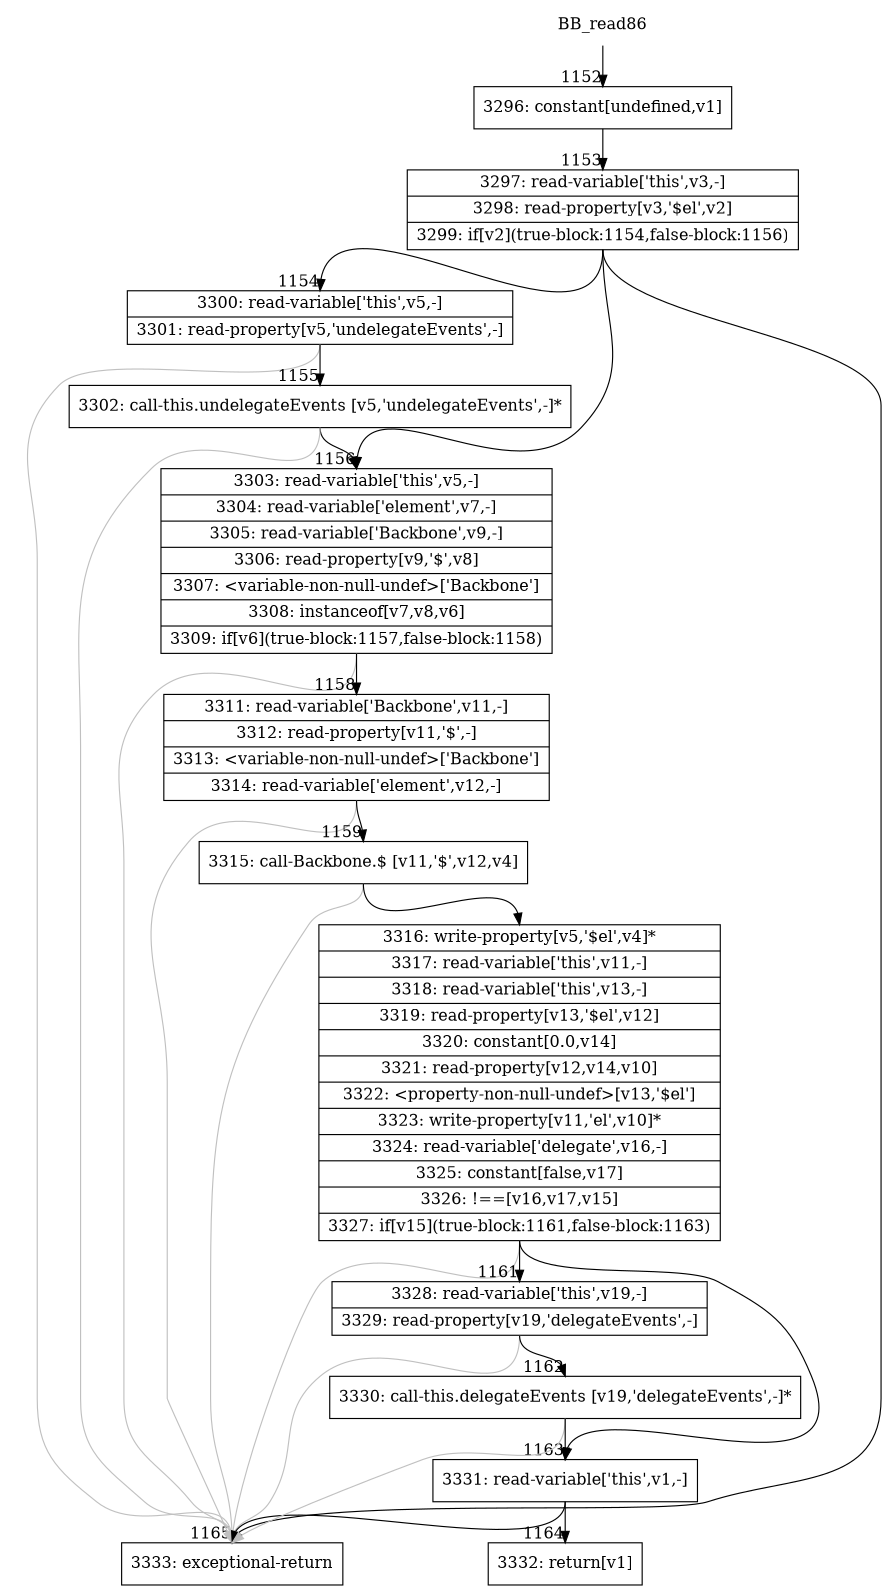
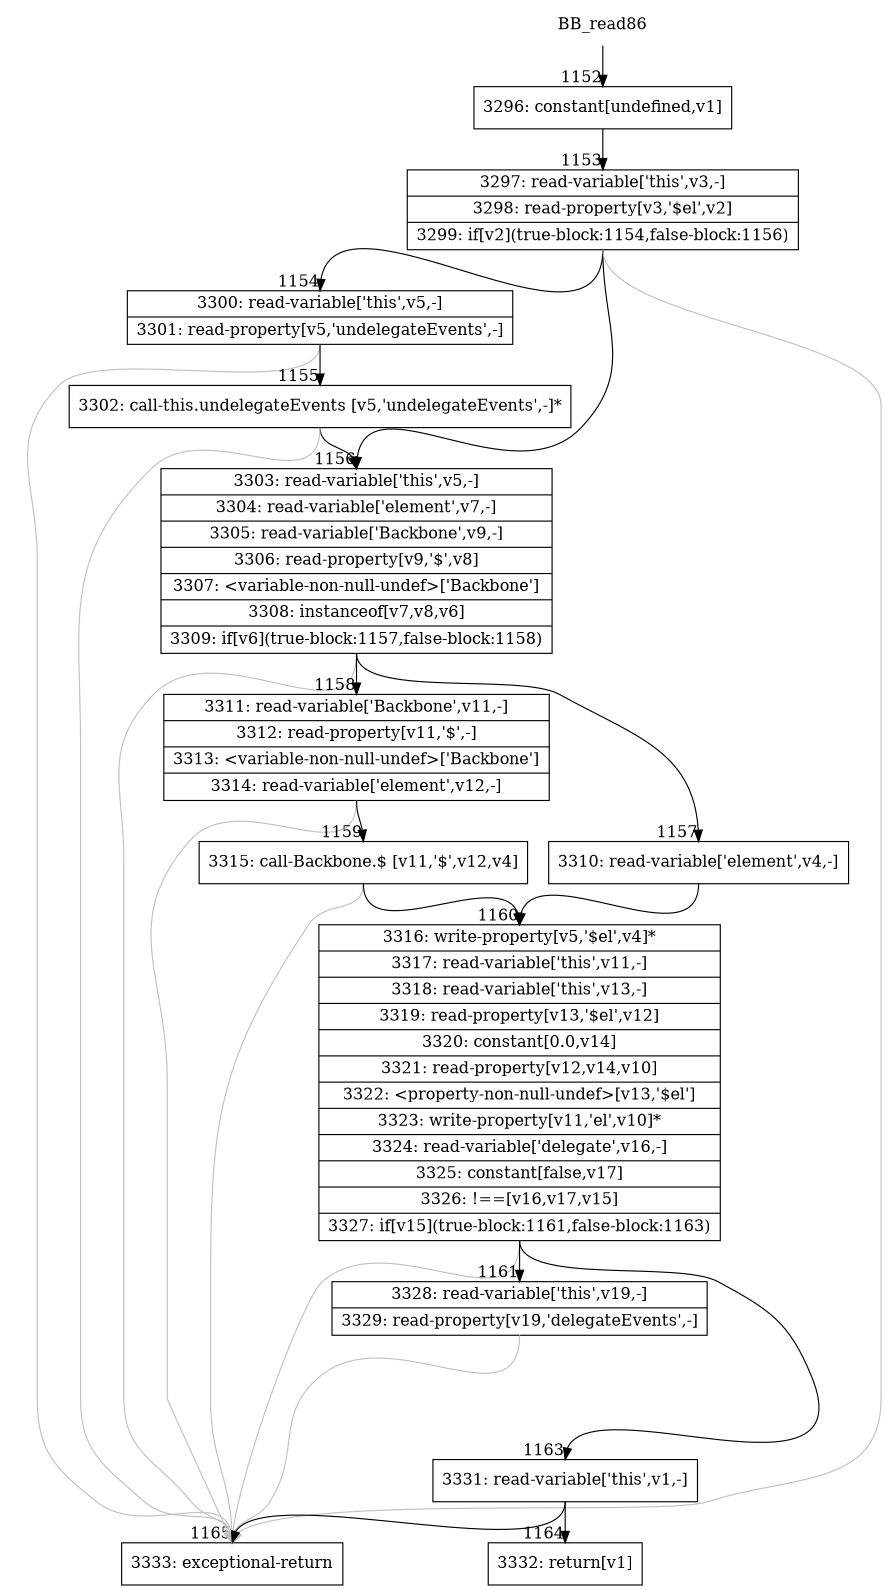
node "3310: read-variable['element',v4,-]": added
edge "3297: read-variable['this',v3,-]" -> "3333: exceptional-return": color black -> gray
node "3330: call-this.delegateEvents [v19,'delegateEvents',-]*": removed
